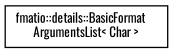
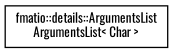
node "fmatio::details::BasicFormat ArgumentsList< Char >": label "fmatio::details::BasicFormat ArgumentsList< Char >" -> "fmatio::details::ArgumentsList ArgumentsList< Char >"
